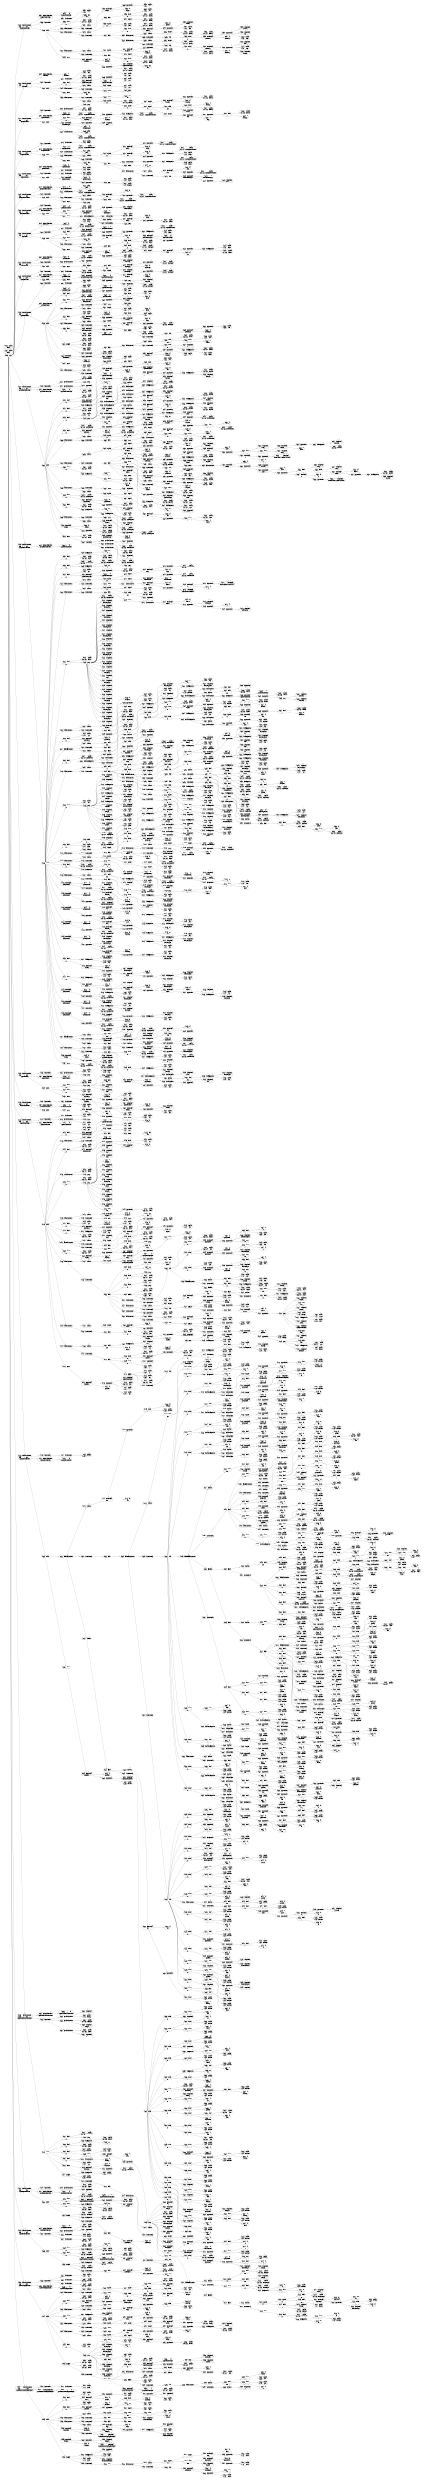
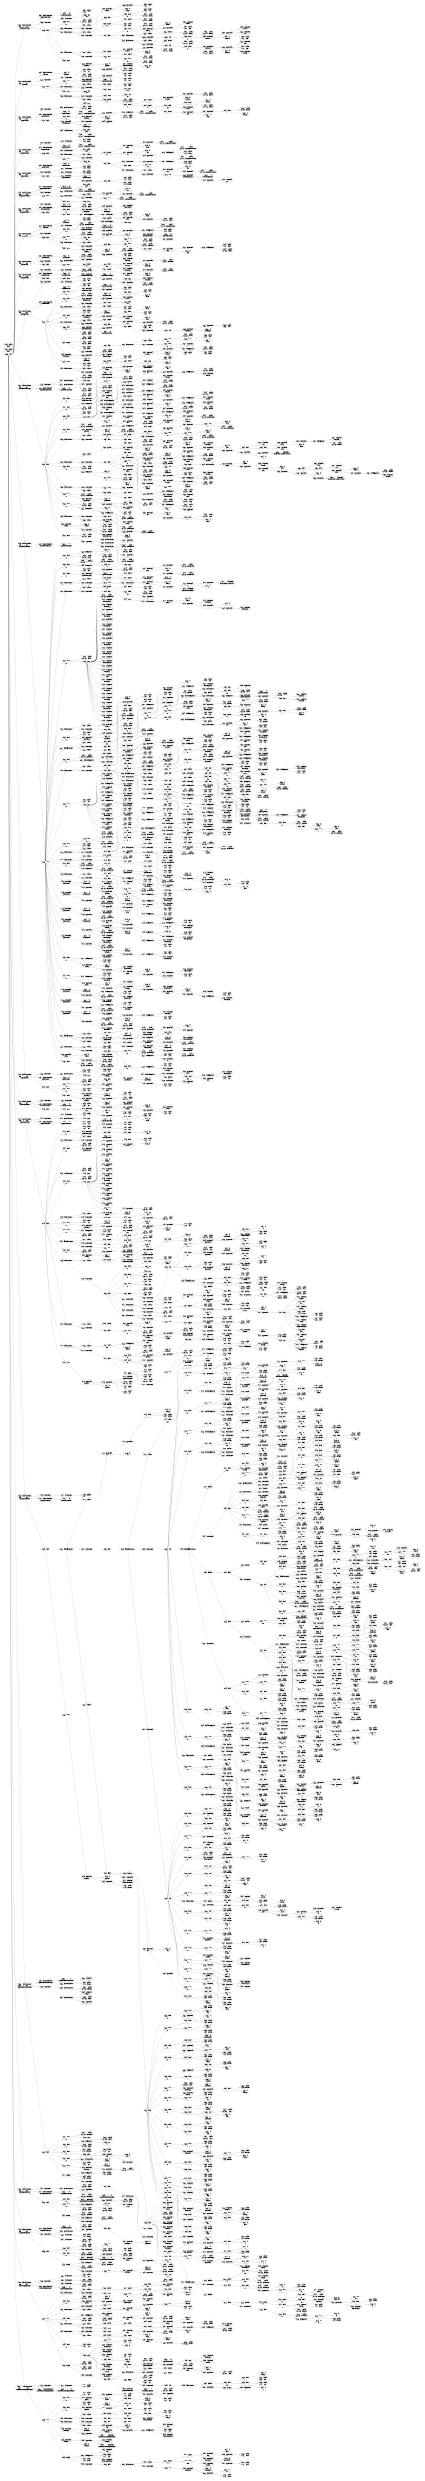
node "406333": removed
